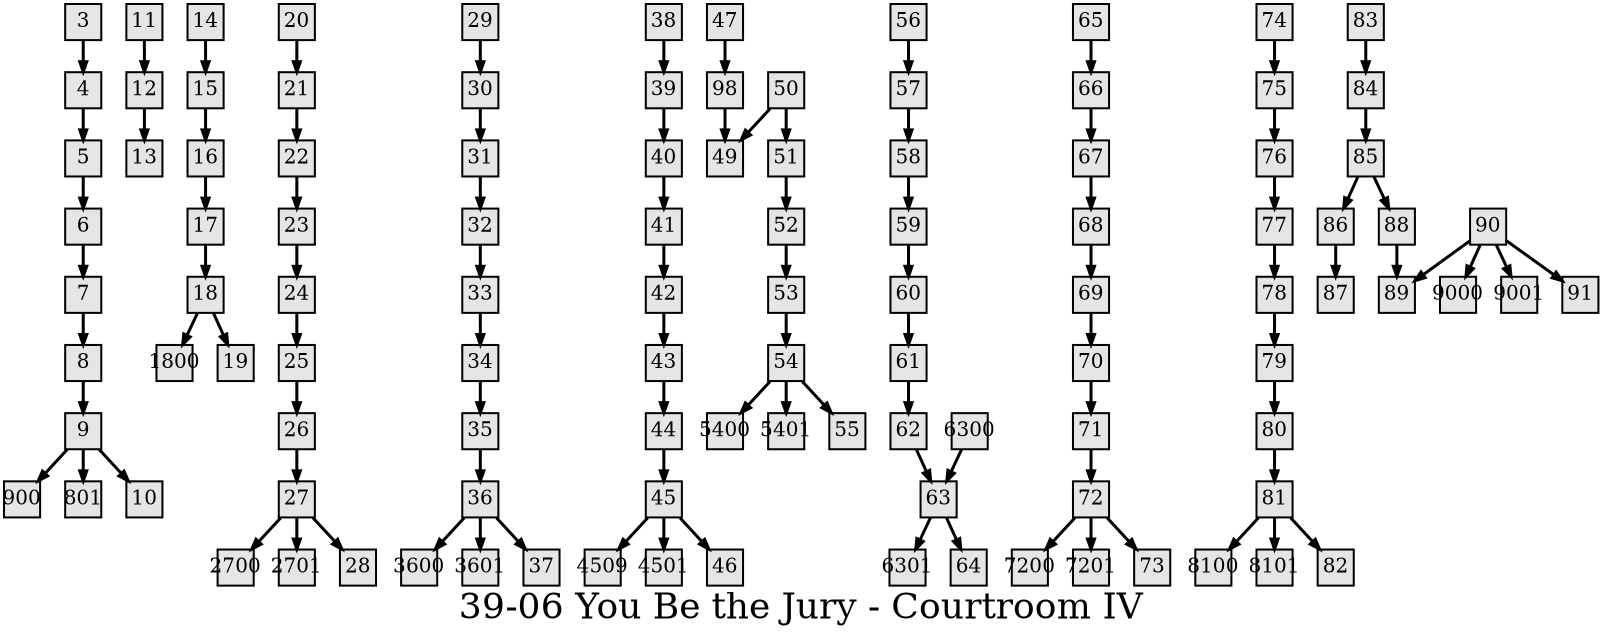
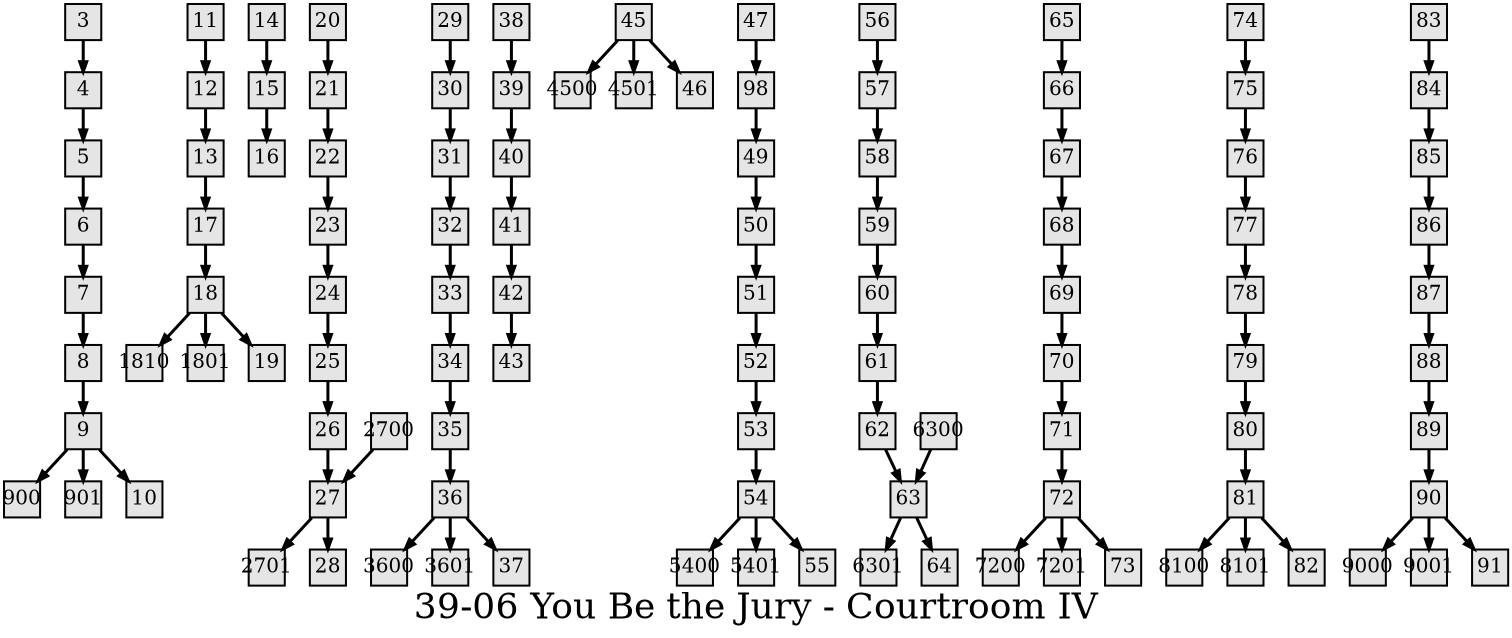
edge "50" -> "49": reversed
edge "16" -> "17": now "13" -> "17"
edge "85" -> "88": now "87" -> "88"
edge "90" -> "89": reversed
node "1800": label "1800" -> "1810"
node "1801": added
node "44": removed
node "801": label "801" -> "901"
edge "27" -> "2700": reversed
node "4509": label "4509" -> "4500"
